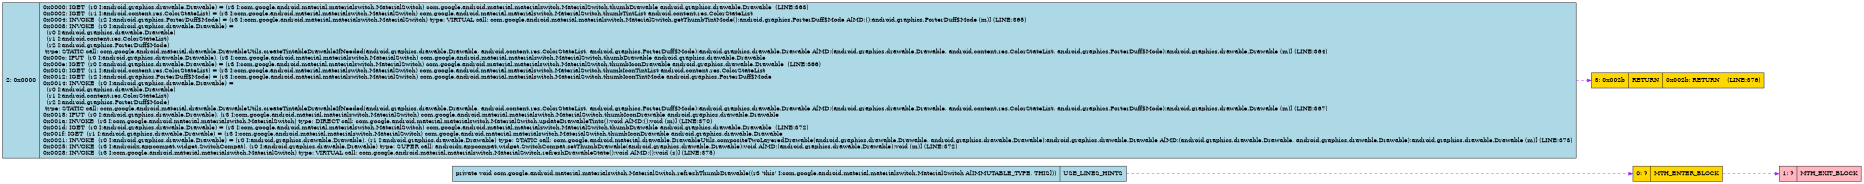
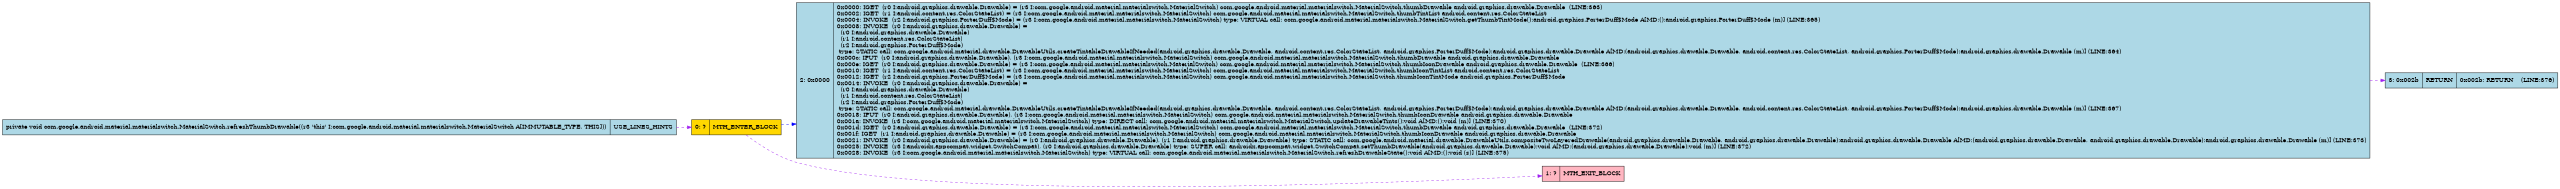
node "3: 0x002b": fillcolor gold -> lightblue
edge "0: ?" -> "2: 0x0000": added
